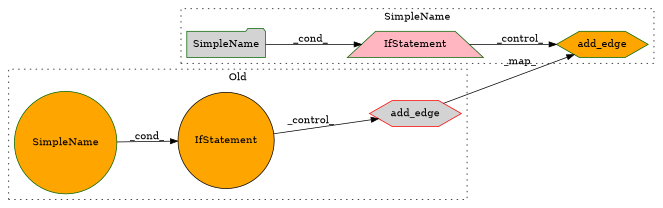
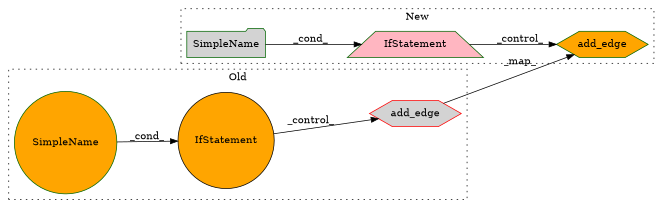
cluster "SimpleName": label "SimpleName" -> "New"
